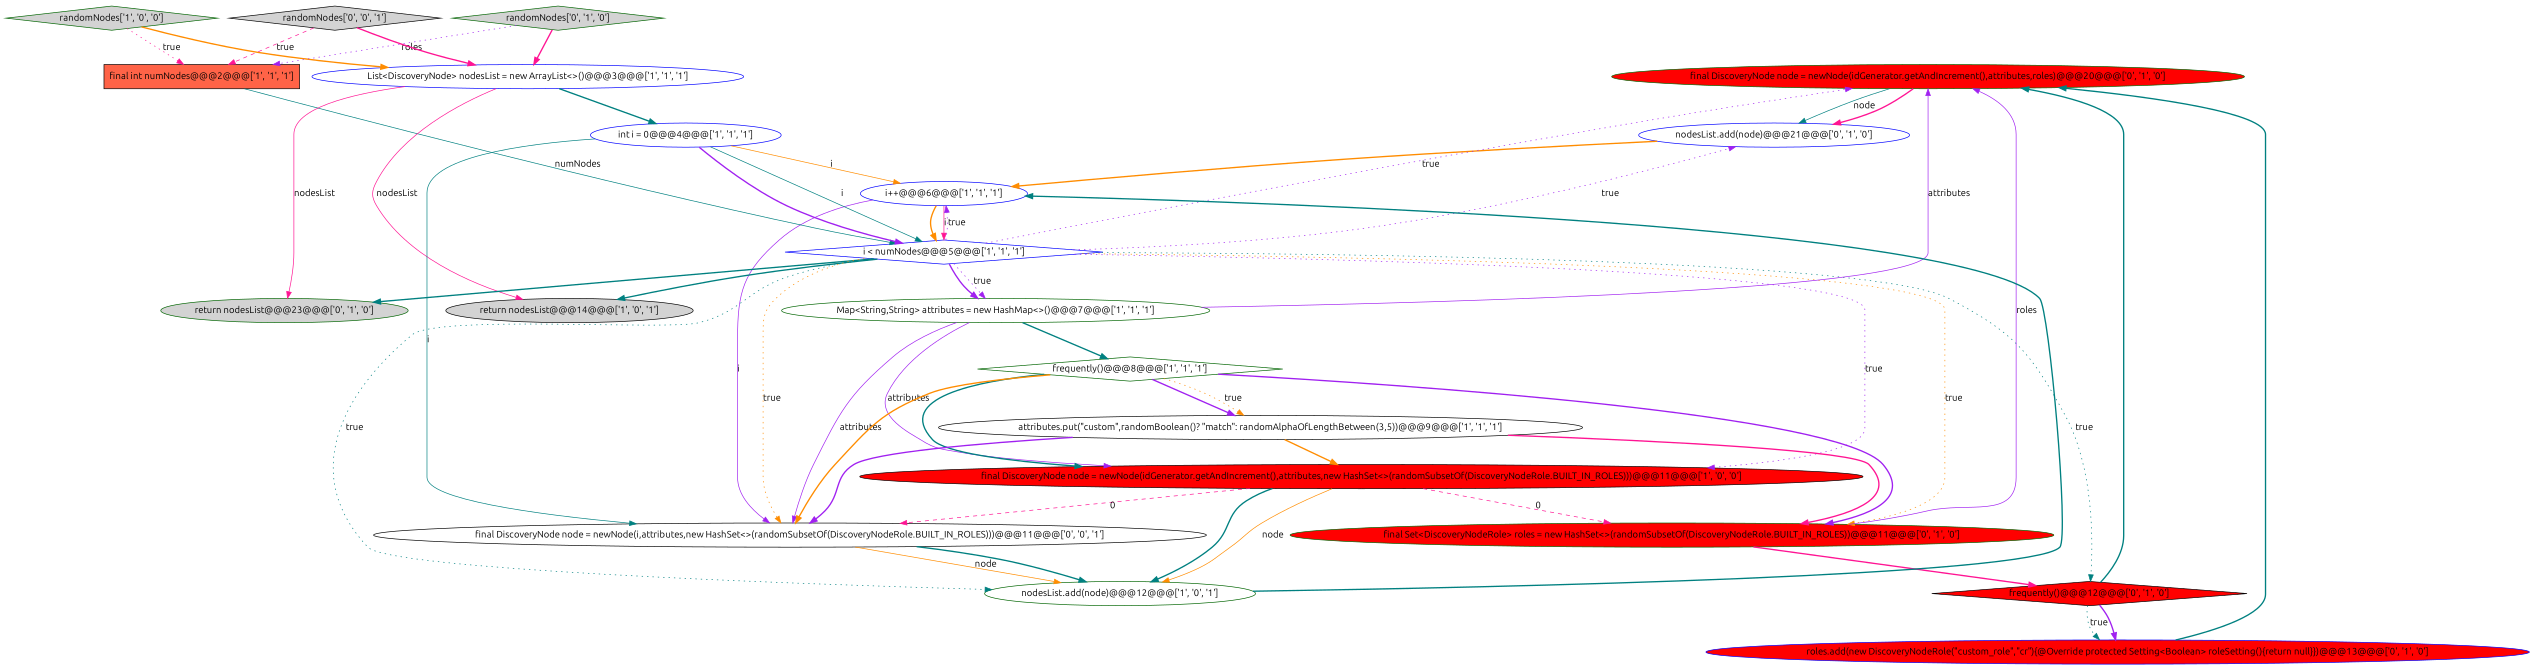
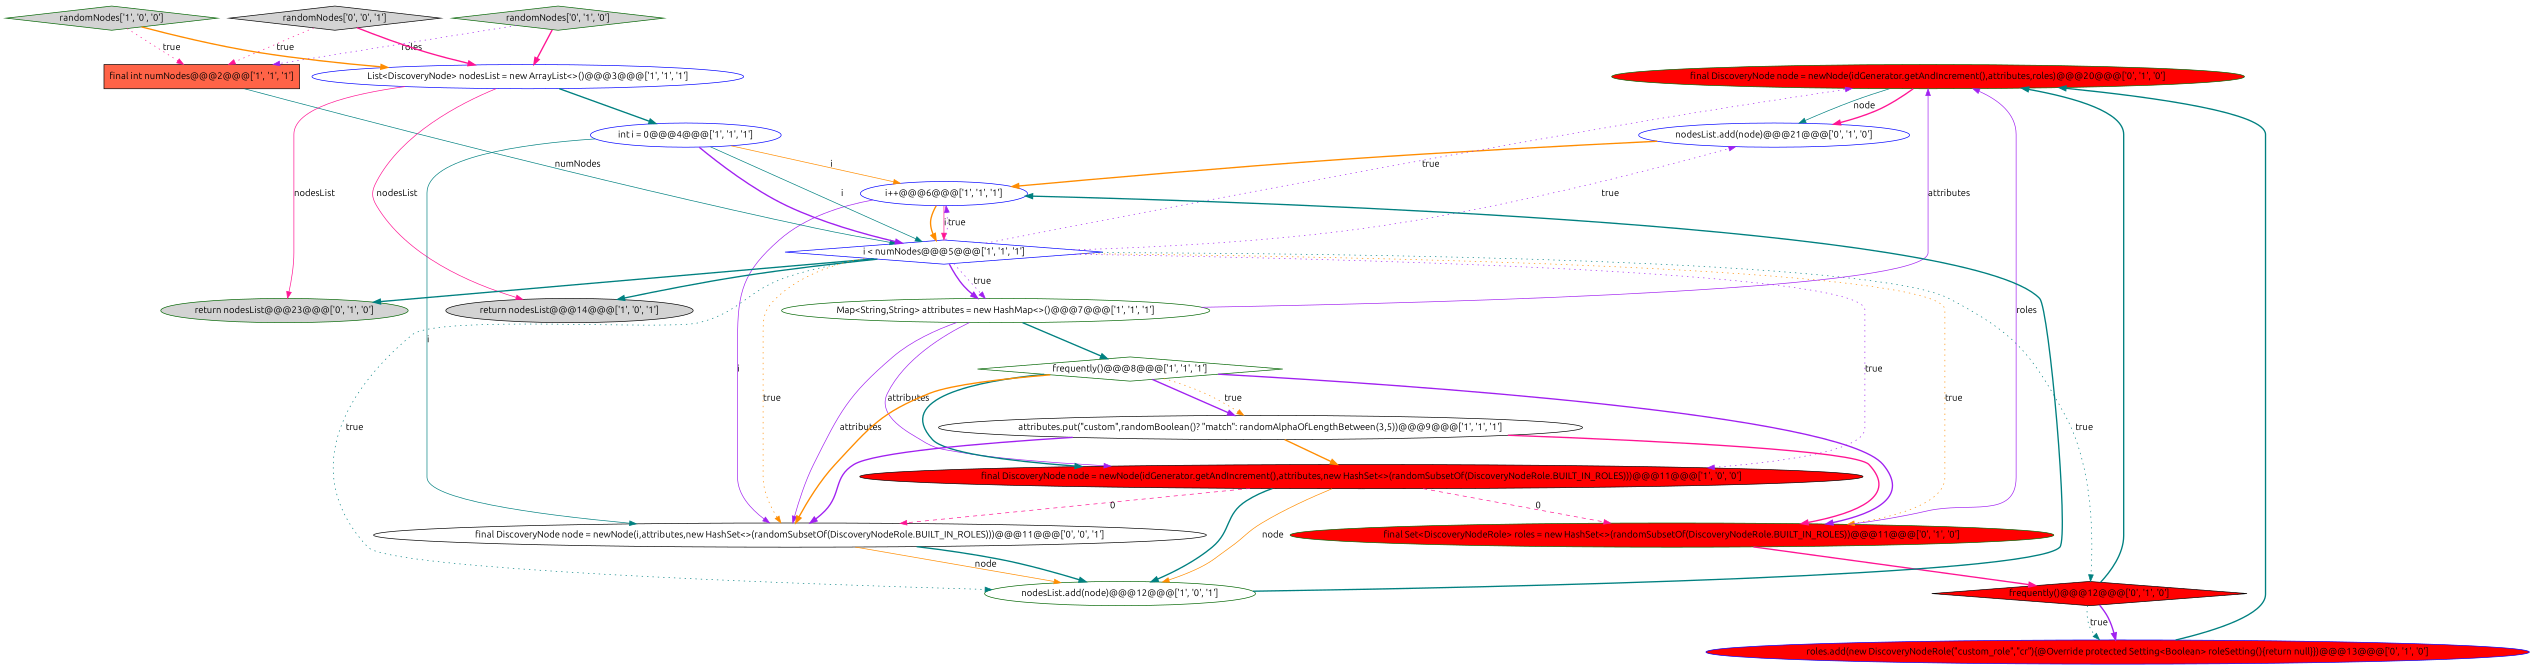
edge "randomNodes['0', '0', '1']" -> "final int numNodes@@@2@@@['1', '1', '1']": style dashed -> dotted
